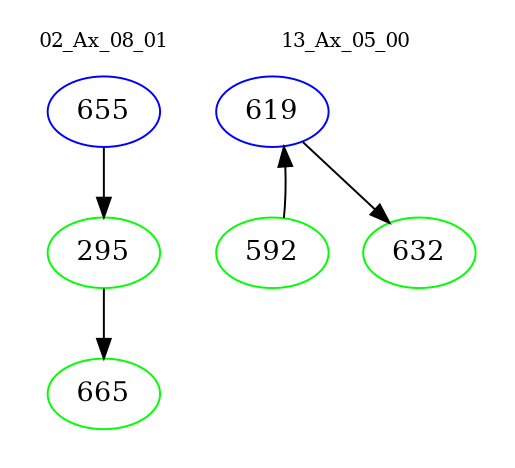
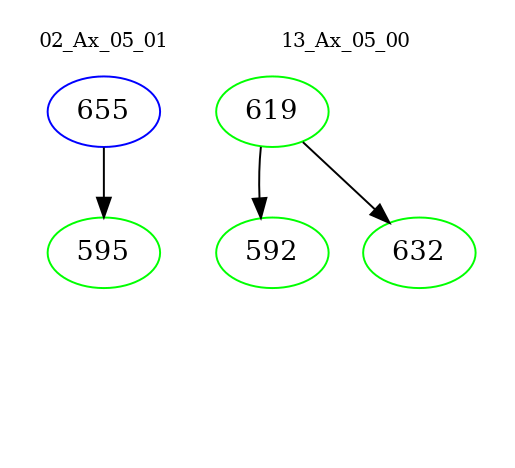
cluster "02_Ax_08_01": label "02_Ax_08_01" -> "02_Ax_05_01"
node "619": color blue -> green
edge "592" -> "619": reversed
node "295": label "295" -> "595"
node "665": removed
